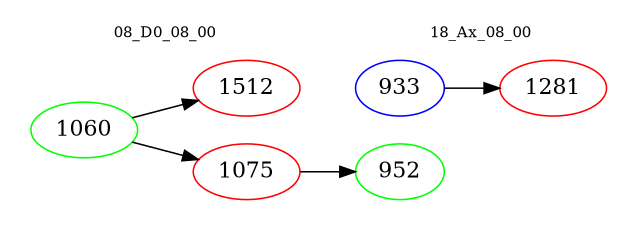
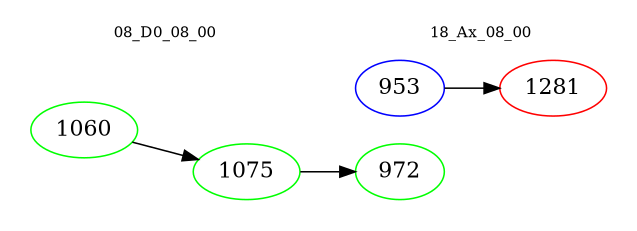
node "1512": removed
node "933": label "933" -> "953"
node "1075": color red -> green
node "952": label "952" -> "972"
